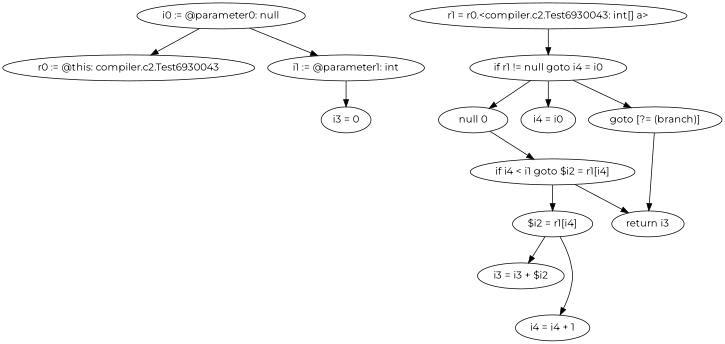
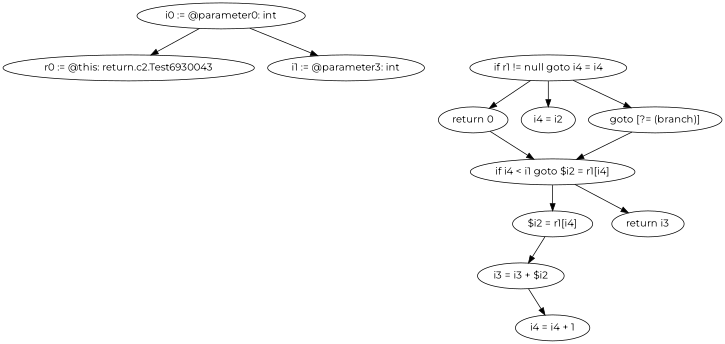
node "i0 := @parameter0: null": label "i0 := @parameter0: null" -> "i0 := @parameter0: int"
node "r1 = r0.<compiler.c2.Test6930043: int[] a>": removed
node "r0 := @this: compiler.c2.Test6930043": label "r0 := @this: compiler.c2.Test6930043" -> "r0 := @this: return.c2.Test6930043"
node "i1 := @parameter1: int": label "i1 := @parameter1: int" -> "i1 := @parameter3: int"
node "if r1 != null goto i4 = i0": label "if r1 != null goto i4 = i0" -> "if r1 != null goto i4 = i4"
node "i3 = 0": removed
node "null 0": label "null 0" -> "return 0"
node "i4 = i0": label "i4 = i0" -> "i4 = i2"
edge "goto [?= (branch)]" -> "return i3": now "goto [?= (branch)]" -> "if i4 < i1 goto $i2 = r1[i4]"
edge "$i2 = r1[i4]" -> "i4 = i4 + 1": now "i3 = i3 + $i2" -> "i4 = i4 + 1"
